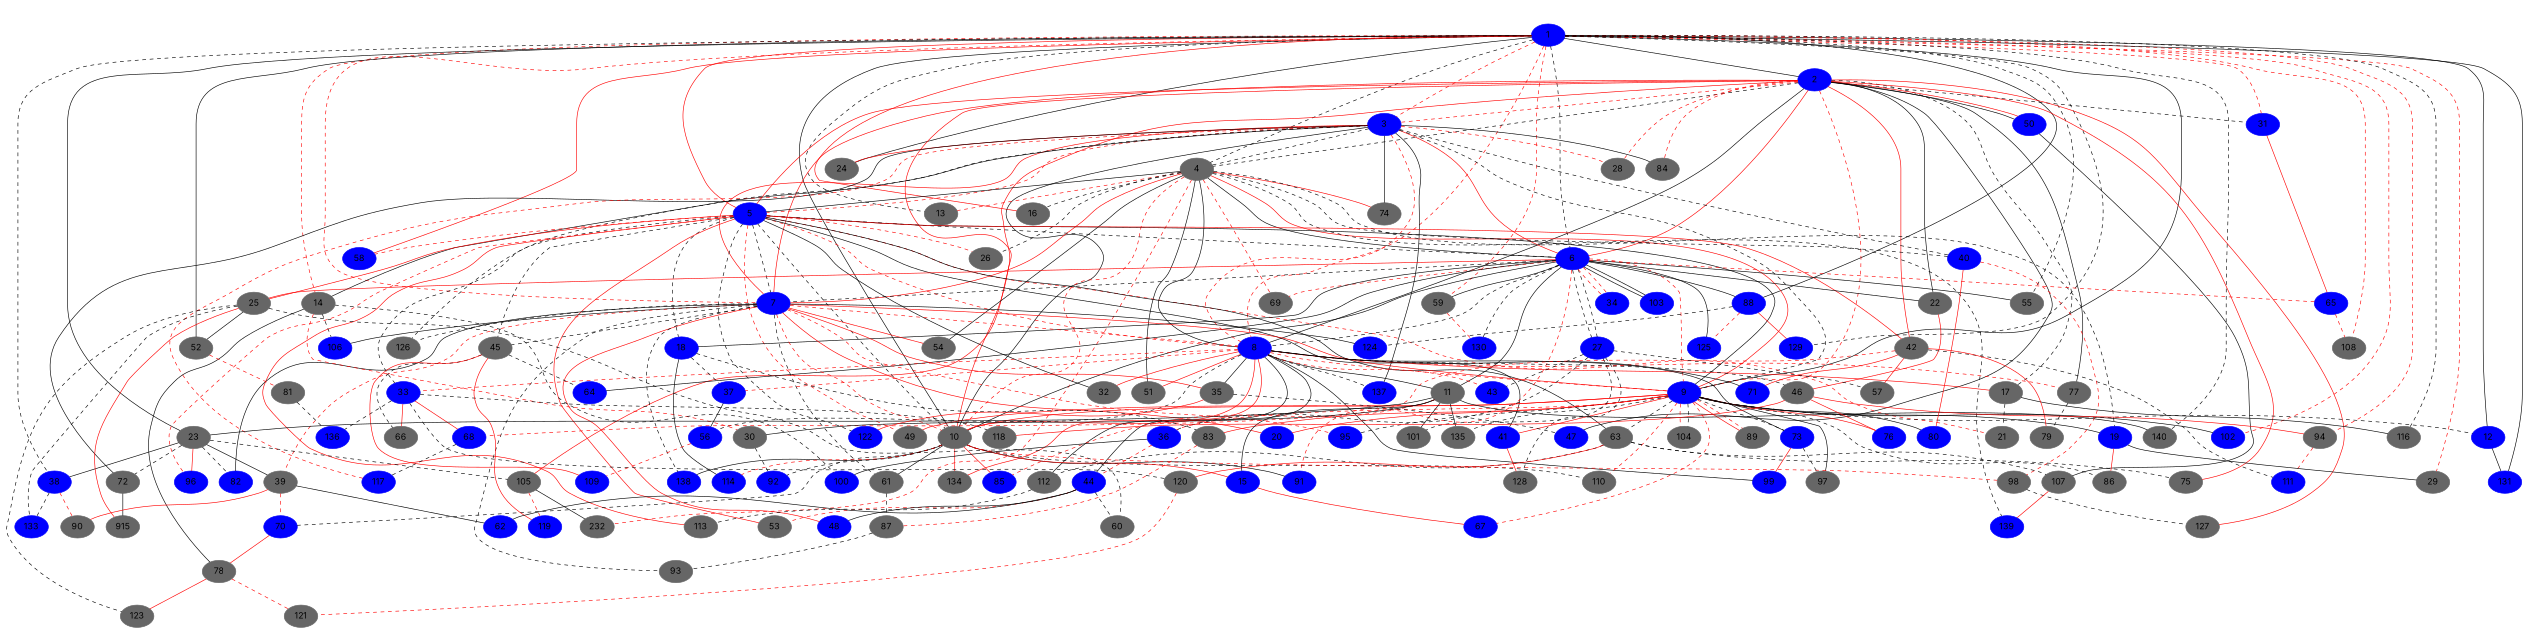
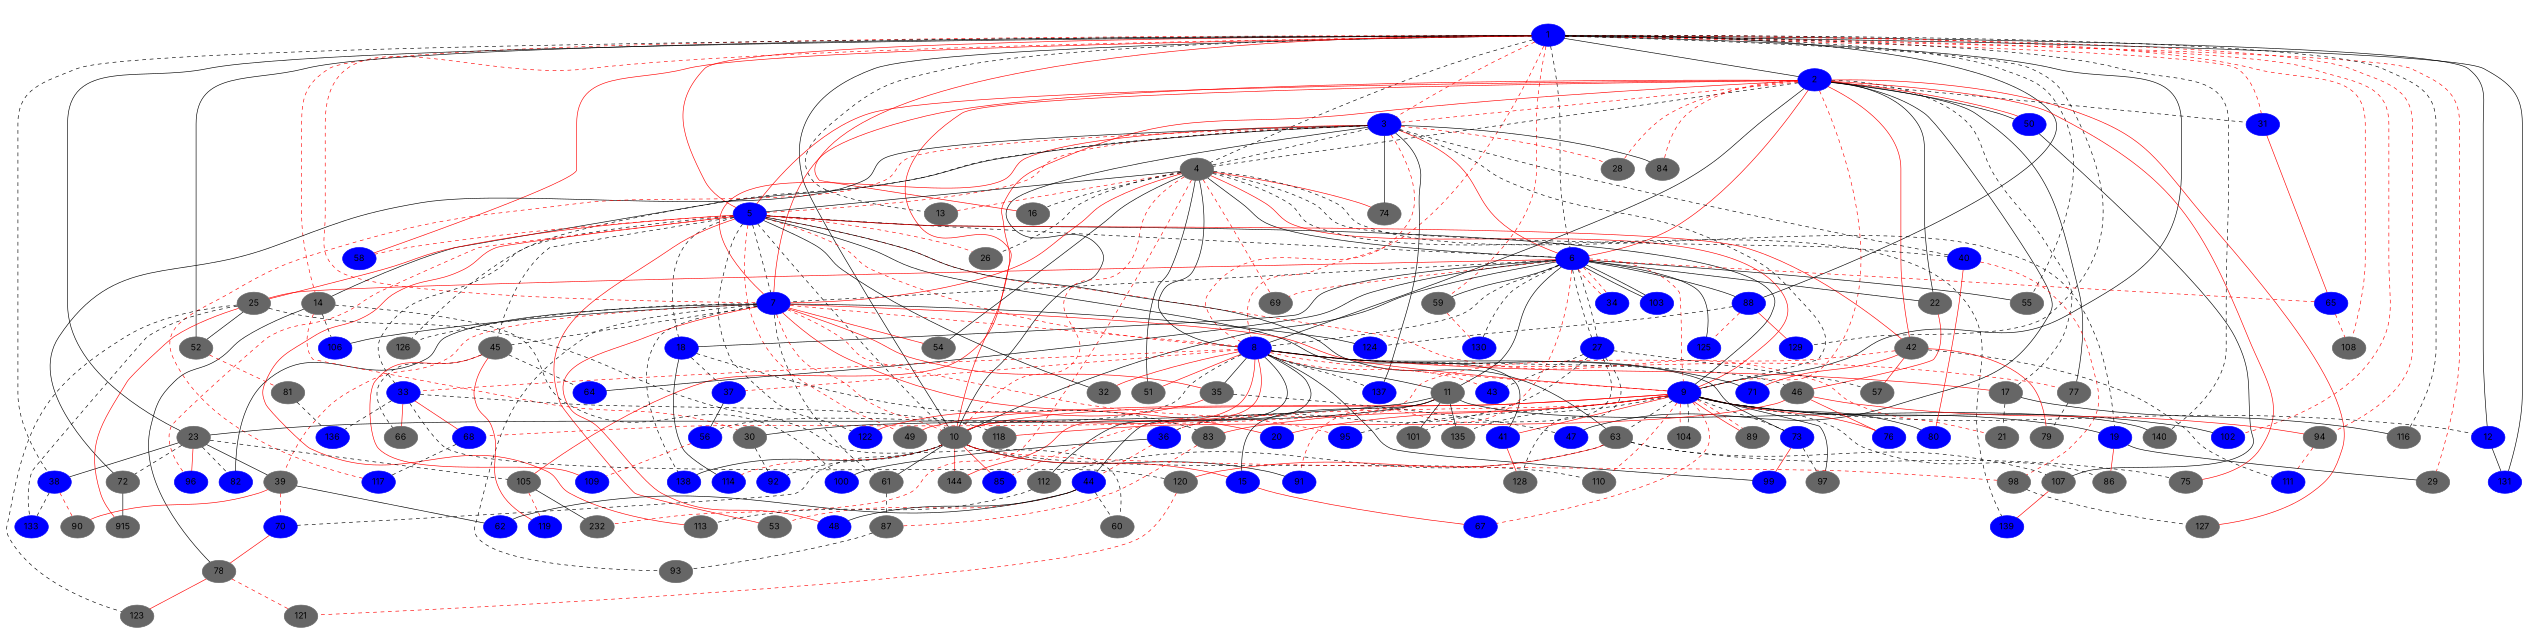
node "24": removed
node "134": label "134" -> "144"
